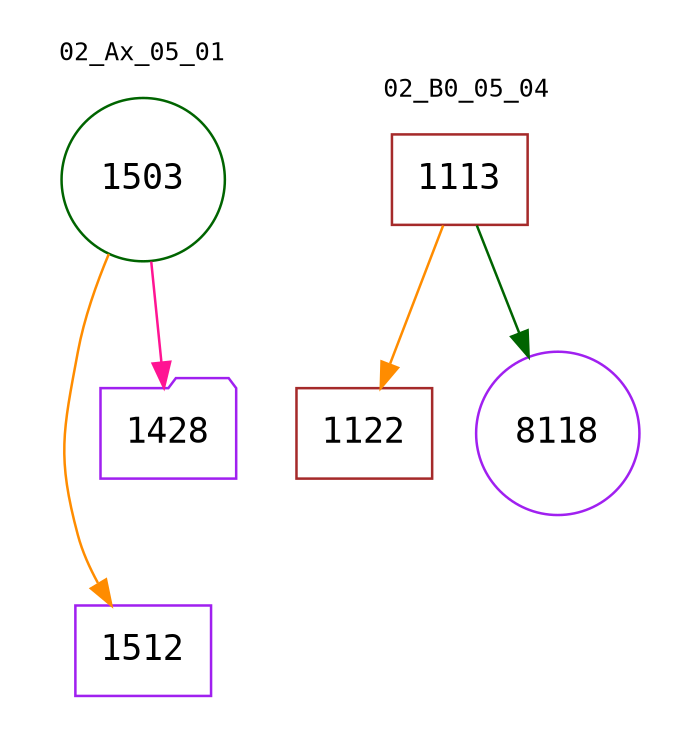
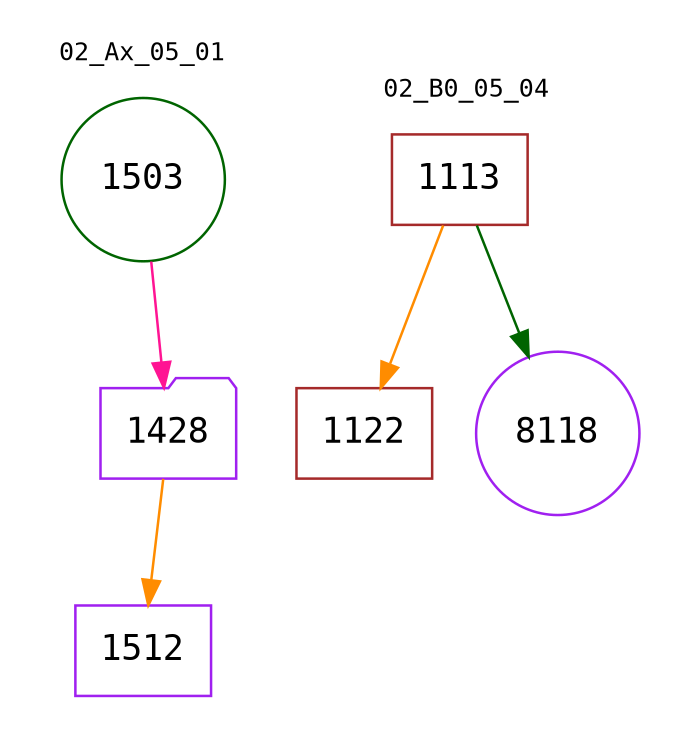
edge "1503" -> "1512": now "1428" -> "1512"
